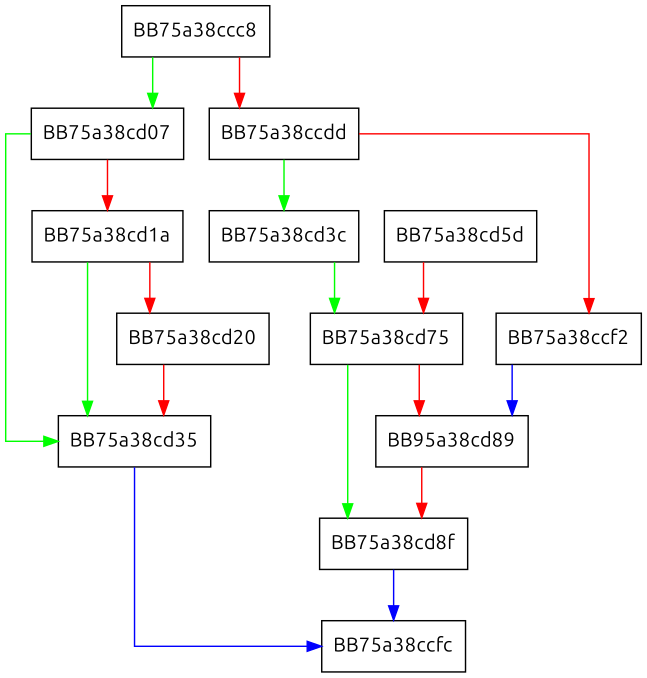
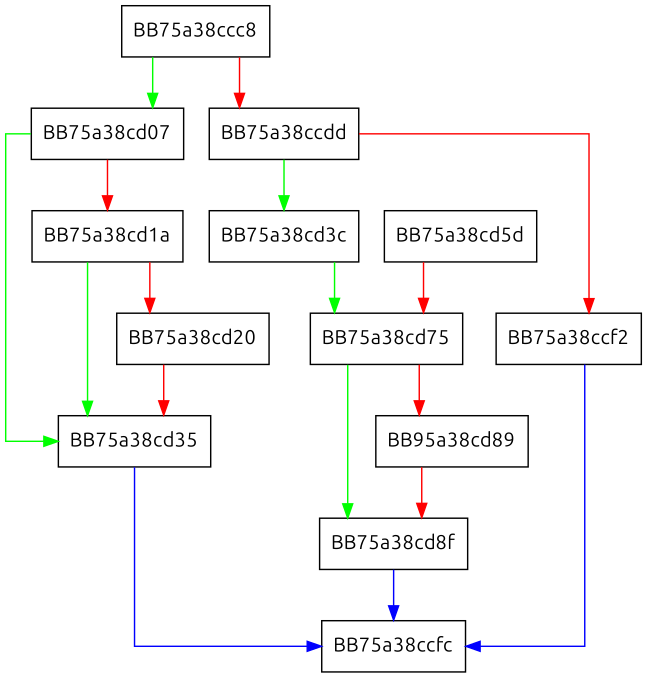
edge "BB75a38ccf2" -> "BB95a38cd89": now "BB75a38ccf2" -> "BB75a38ccfc"
